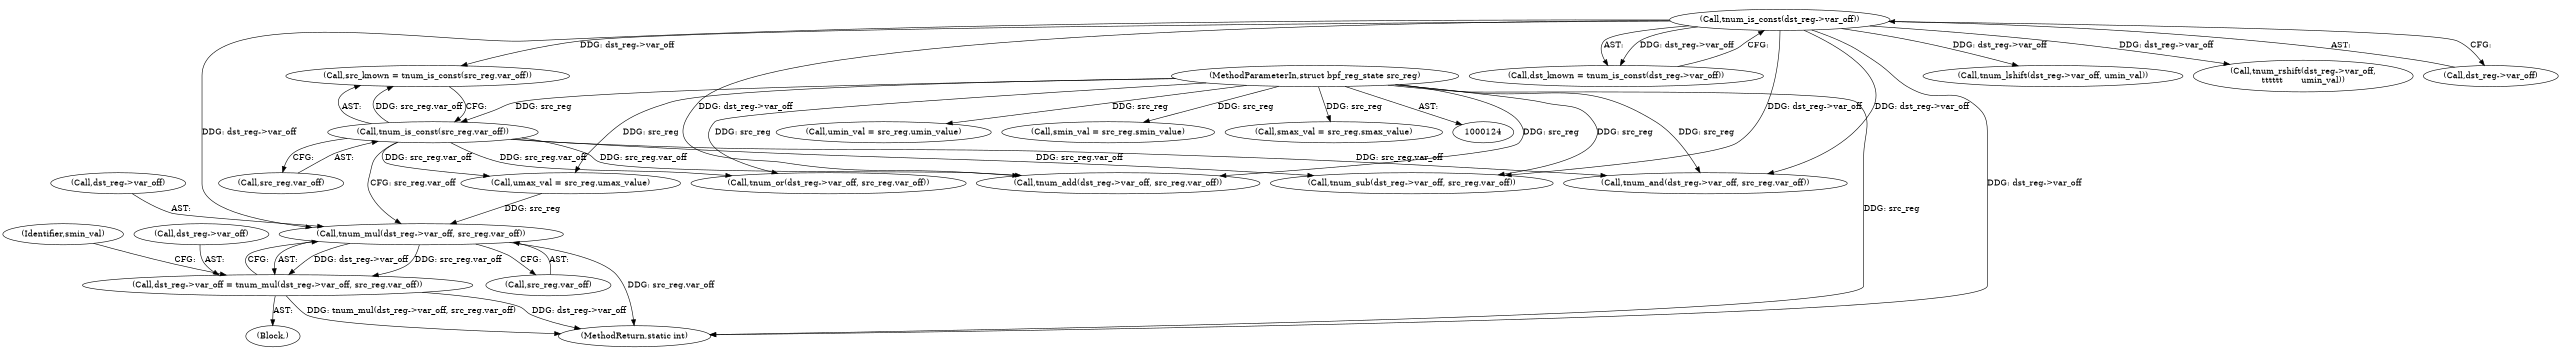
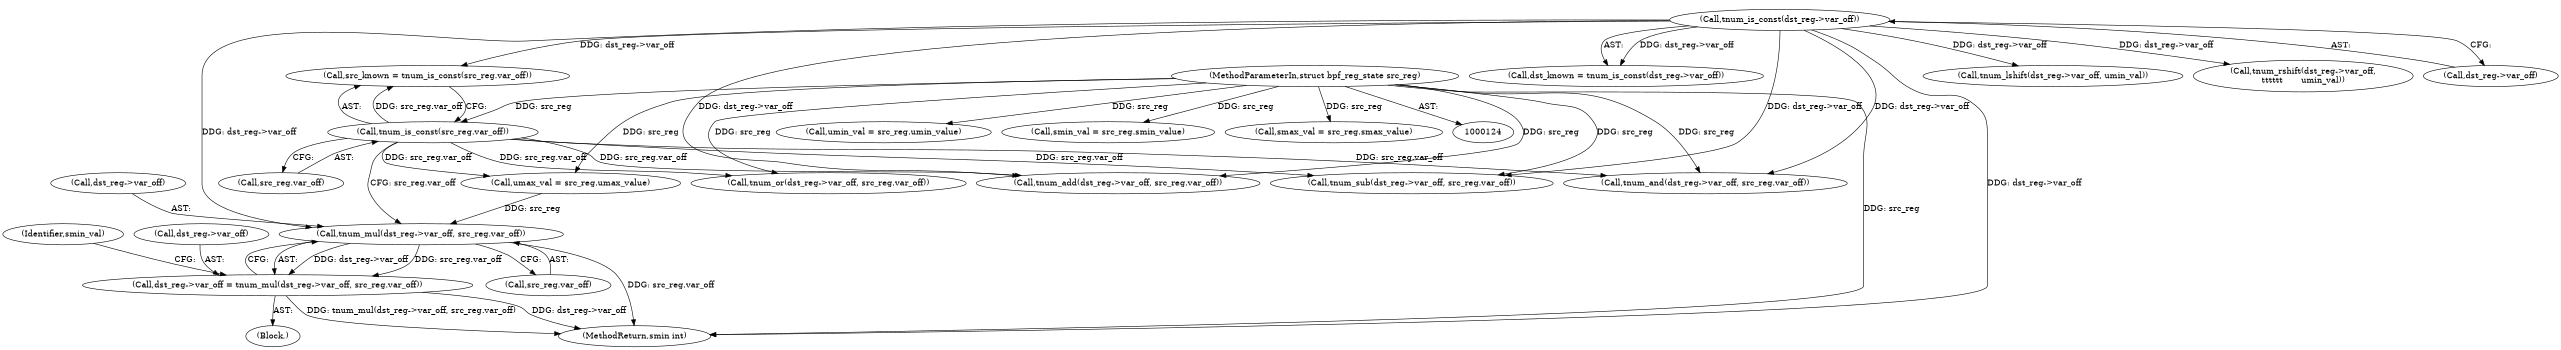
edge "(Call,dst_known = tnum_is_const(dst_reg->var_off))" -> "(Call,tnum_is_const(dst_reg->var_off))": removed, label "CFG:"
node "(MethodReturn,static int)": label "(MethodReturn,static int)" -> "(MethodReturn,smin int)"
